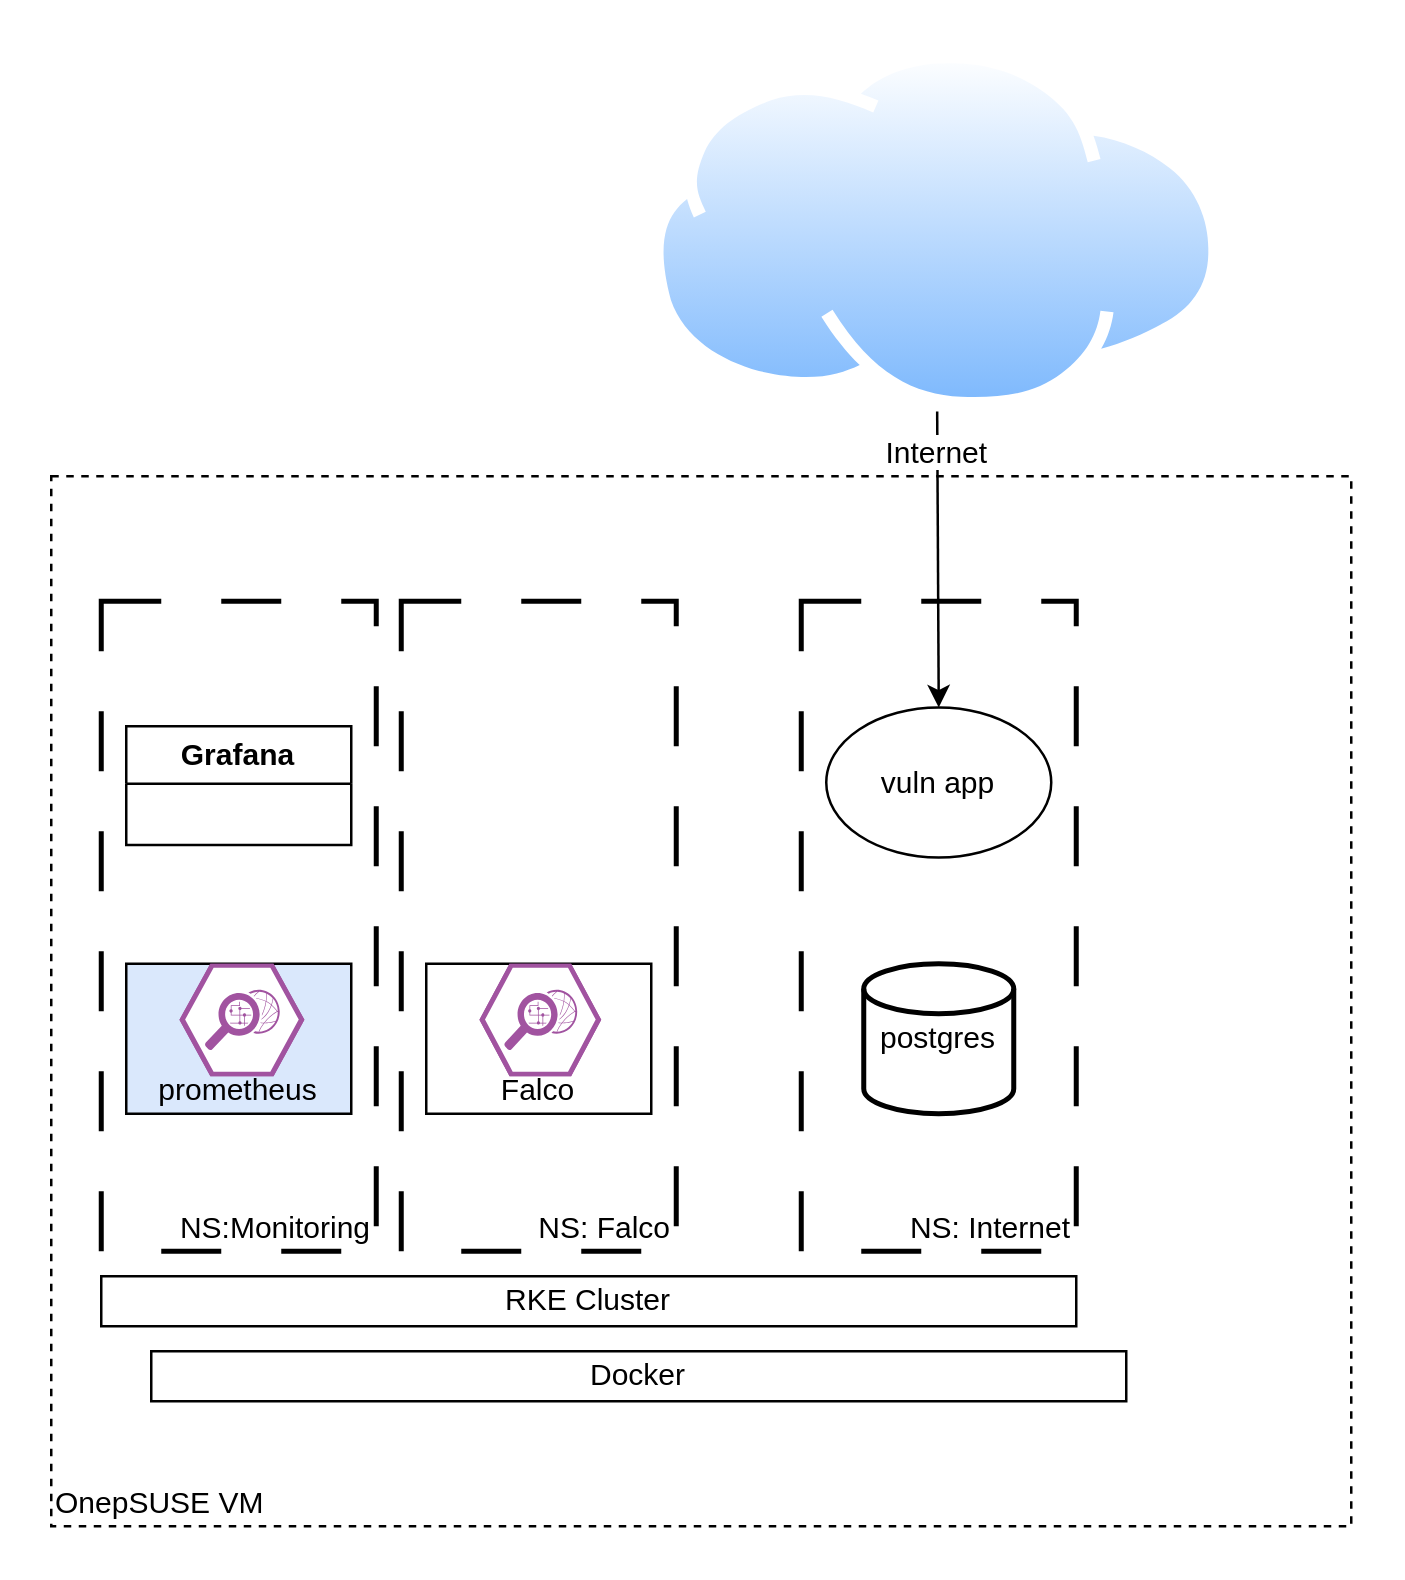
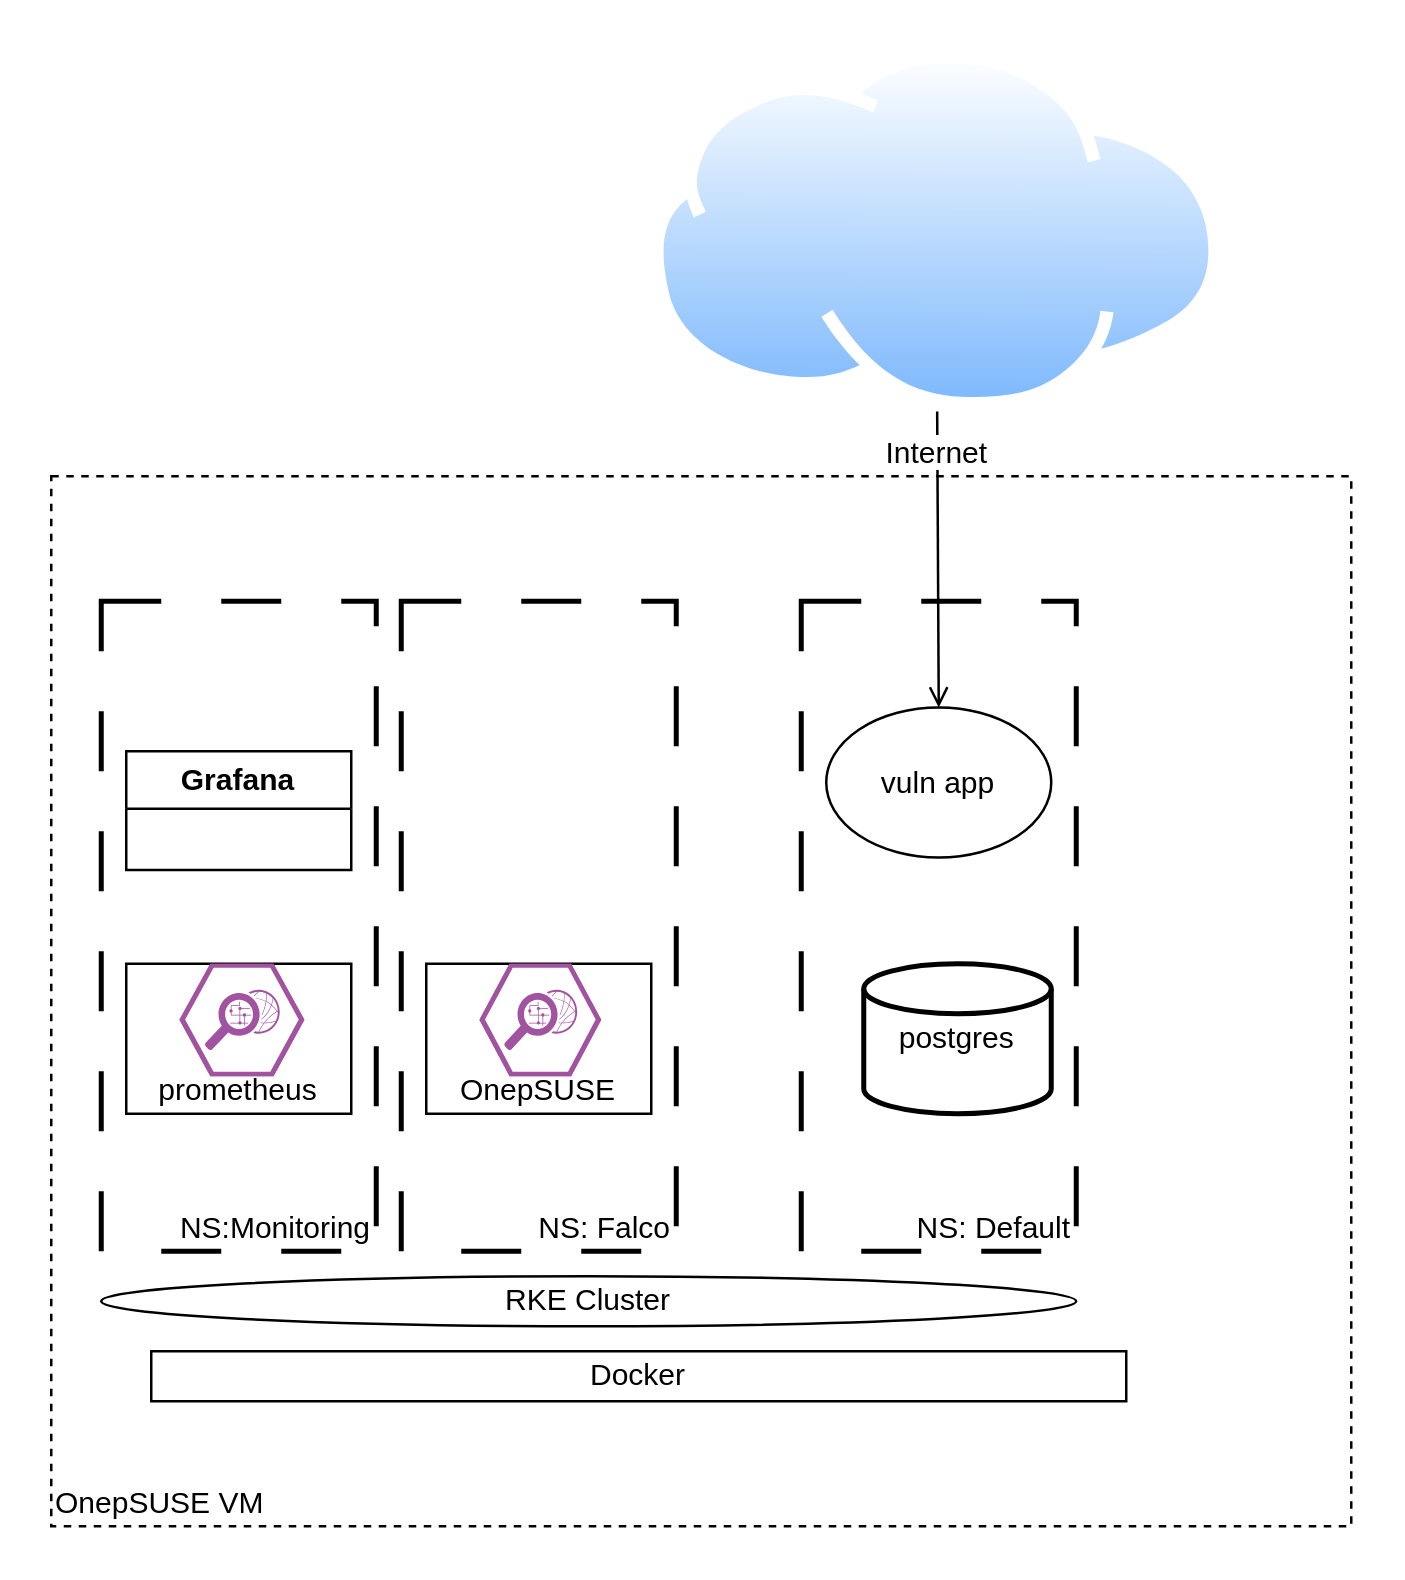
edge "Internet" -> "vuln app": arrowhead classic -> open
node "Grafana": moved (239, 786) -> (239, 811)
node "postgres": size 150x150 -> 188x150
node "prometheus": fillcolor #dae8fc -> #ffffff
node "Falco": label "Falco" -> "OnepSUSE"
node "NS: Internet": label "NS: Internet" -> "NS: Default"
node "RKE Cluster": shape rectangle -> ellipse
